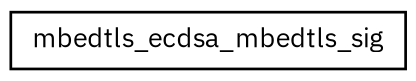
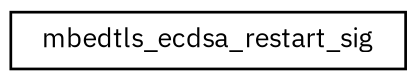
node "mbedtls_ecdsa_mbedtls_sig": label "mbedtls_ecdsa_mbedtls_sig" -> "mbedtls_ecdsa_restart_sig"
